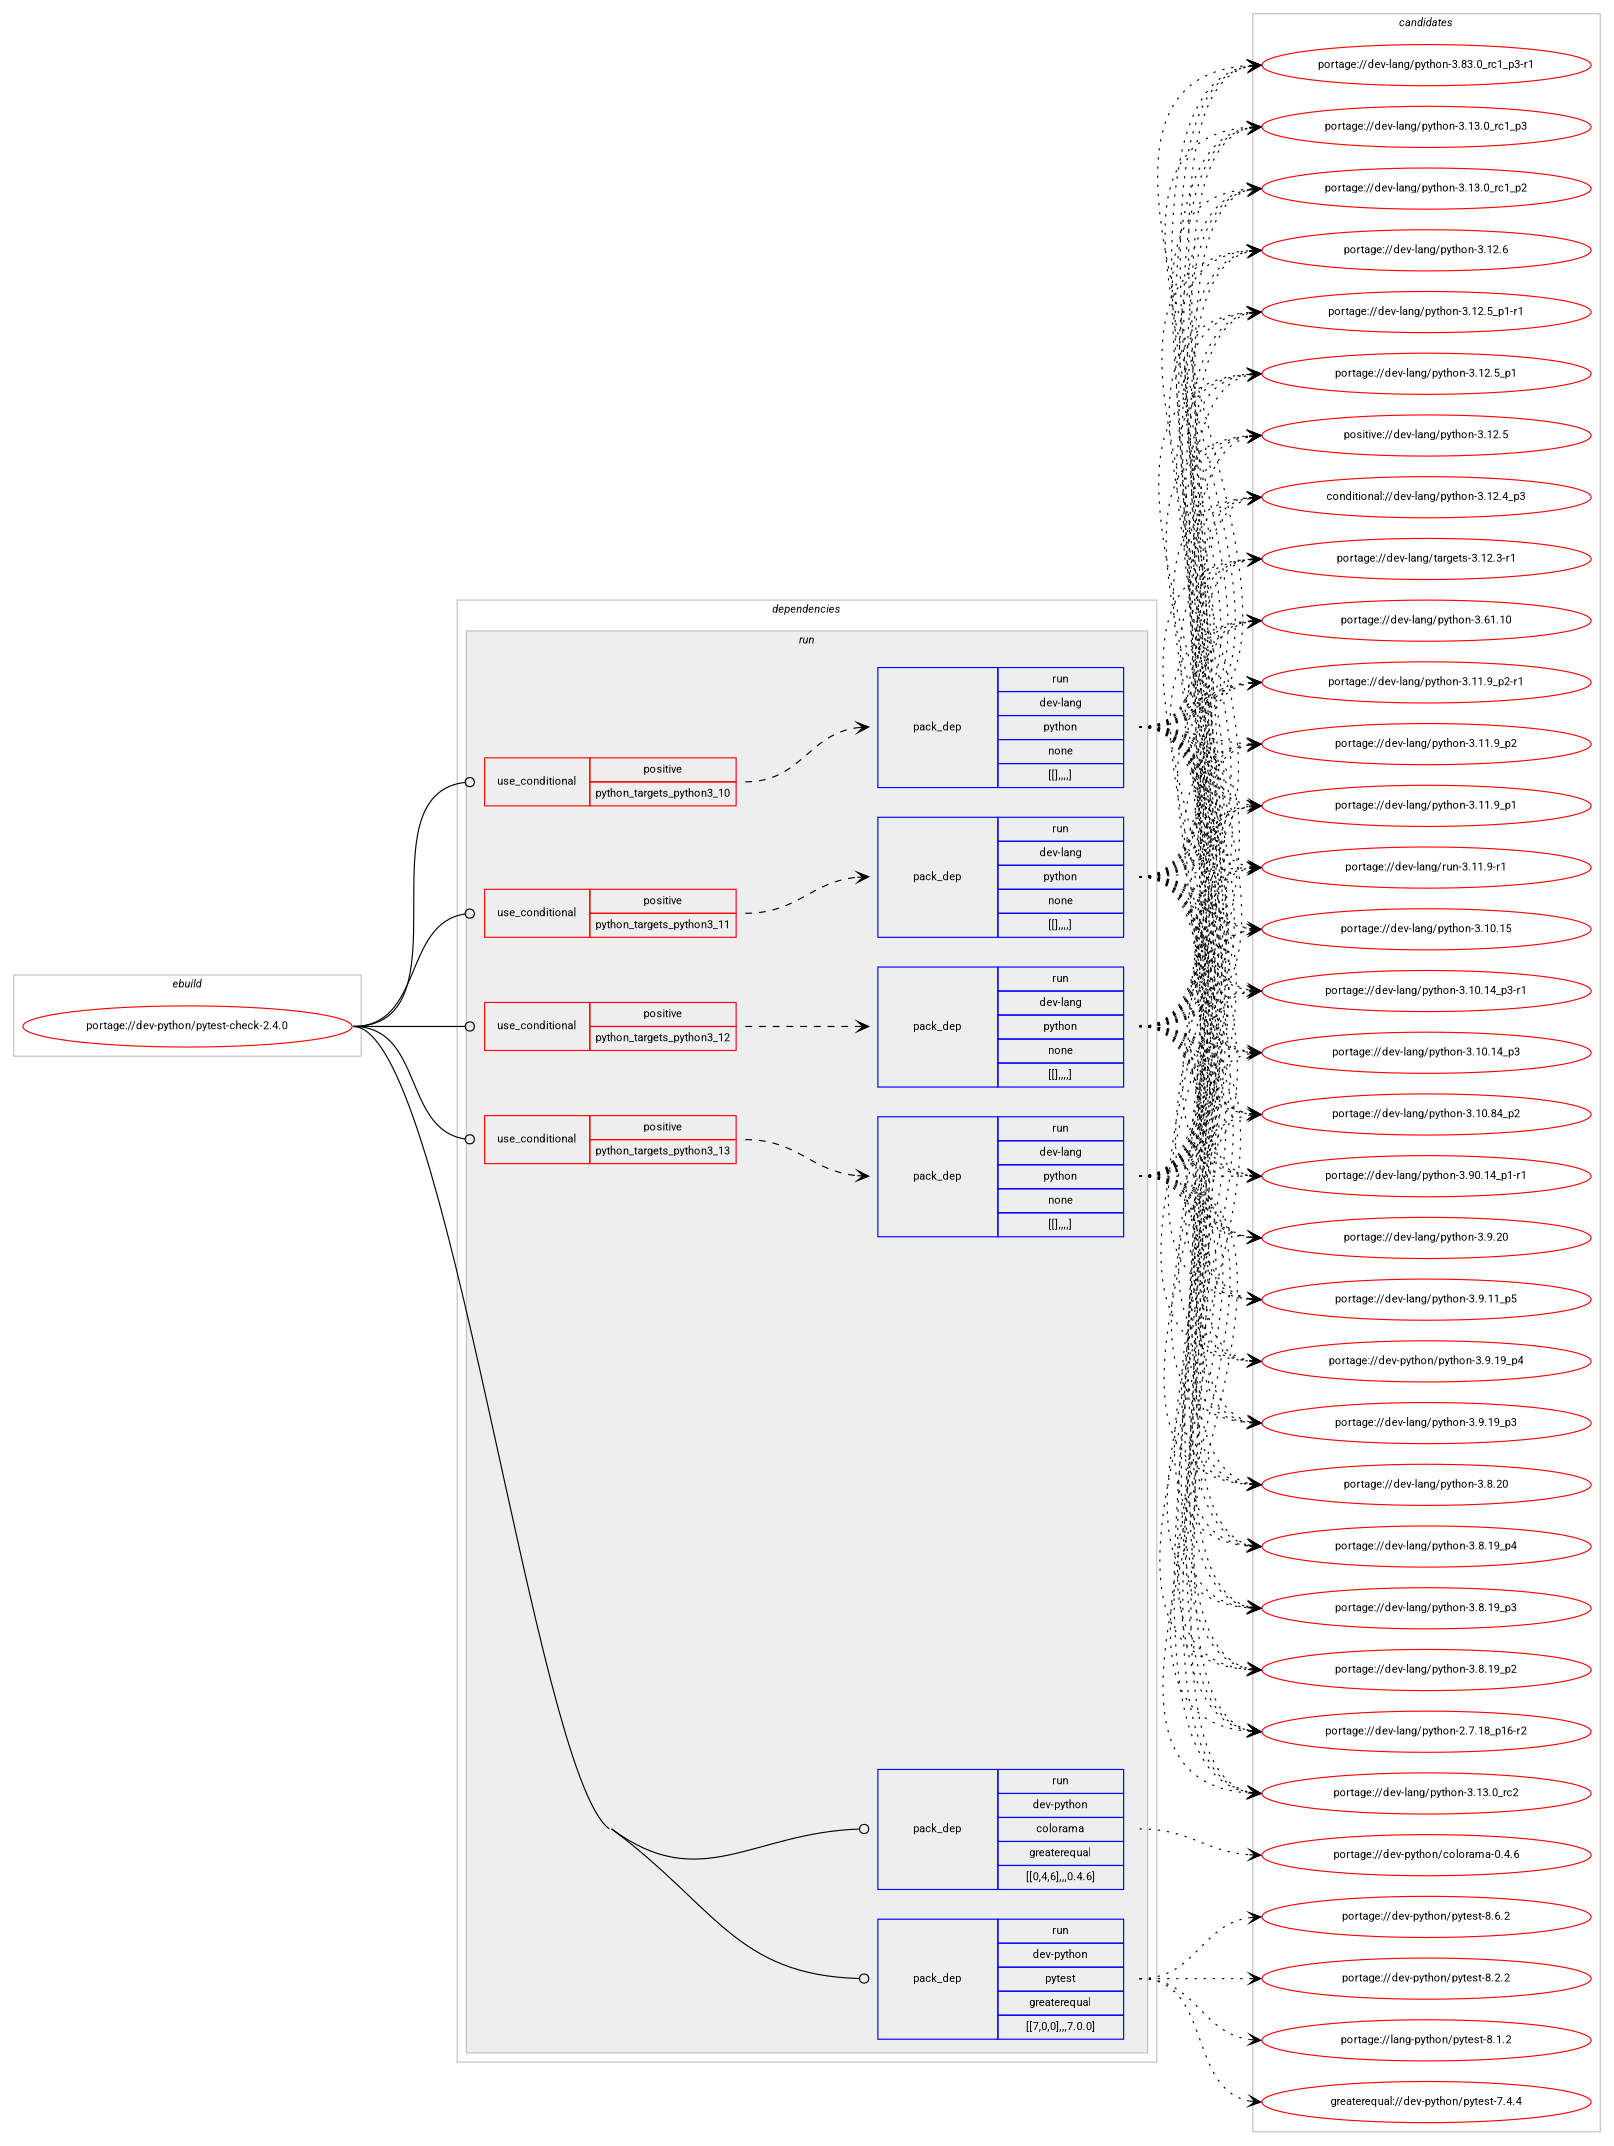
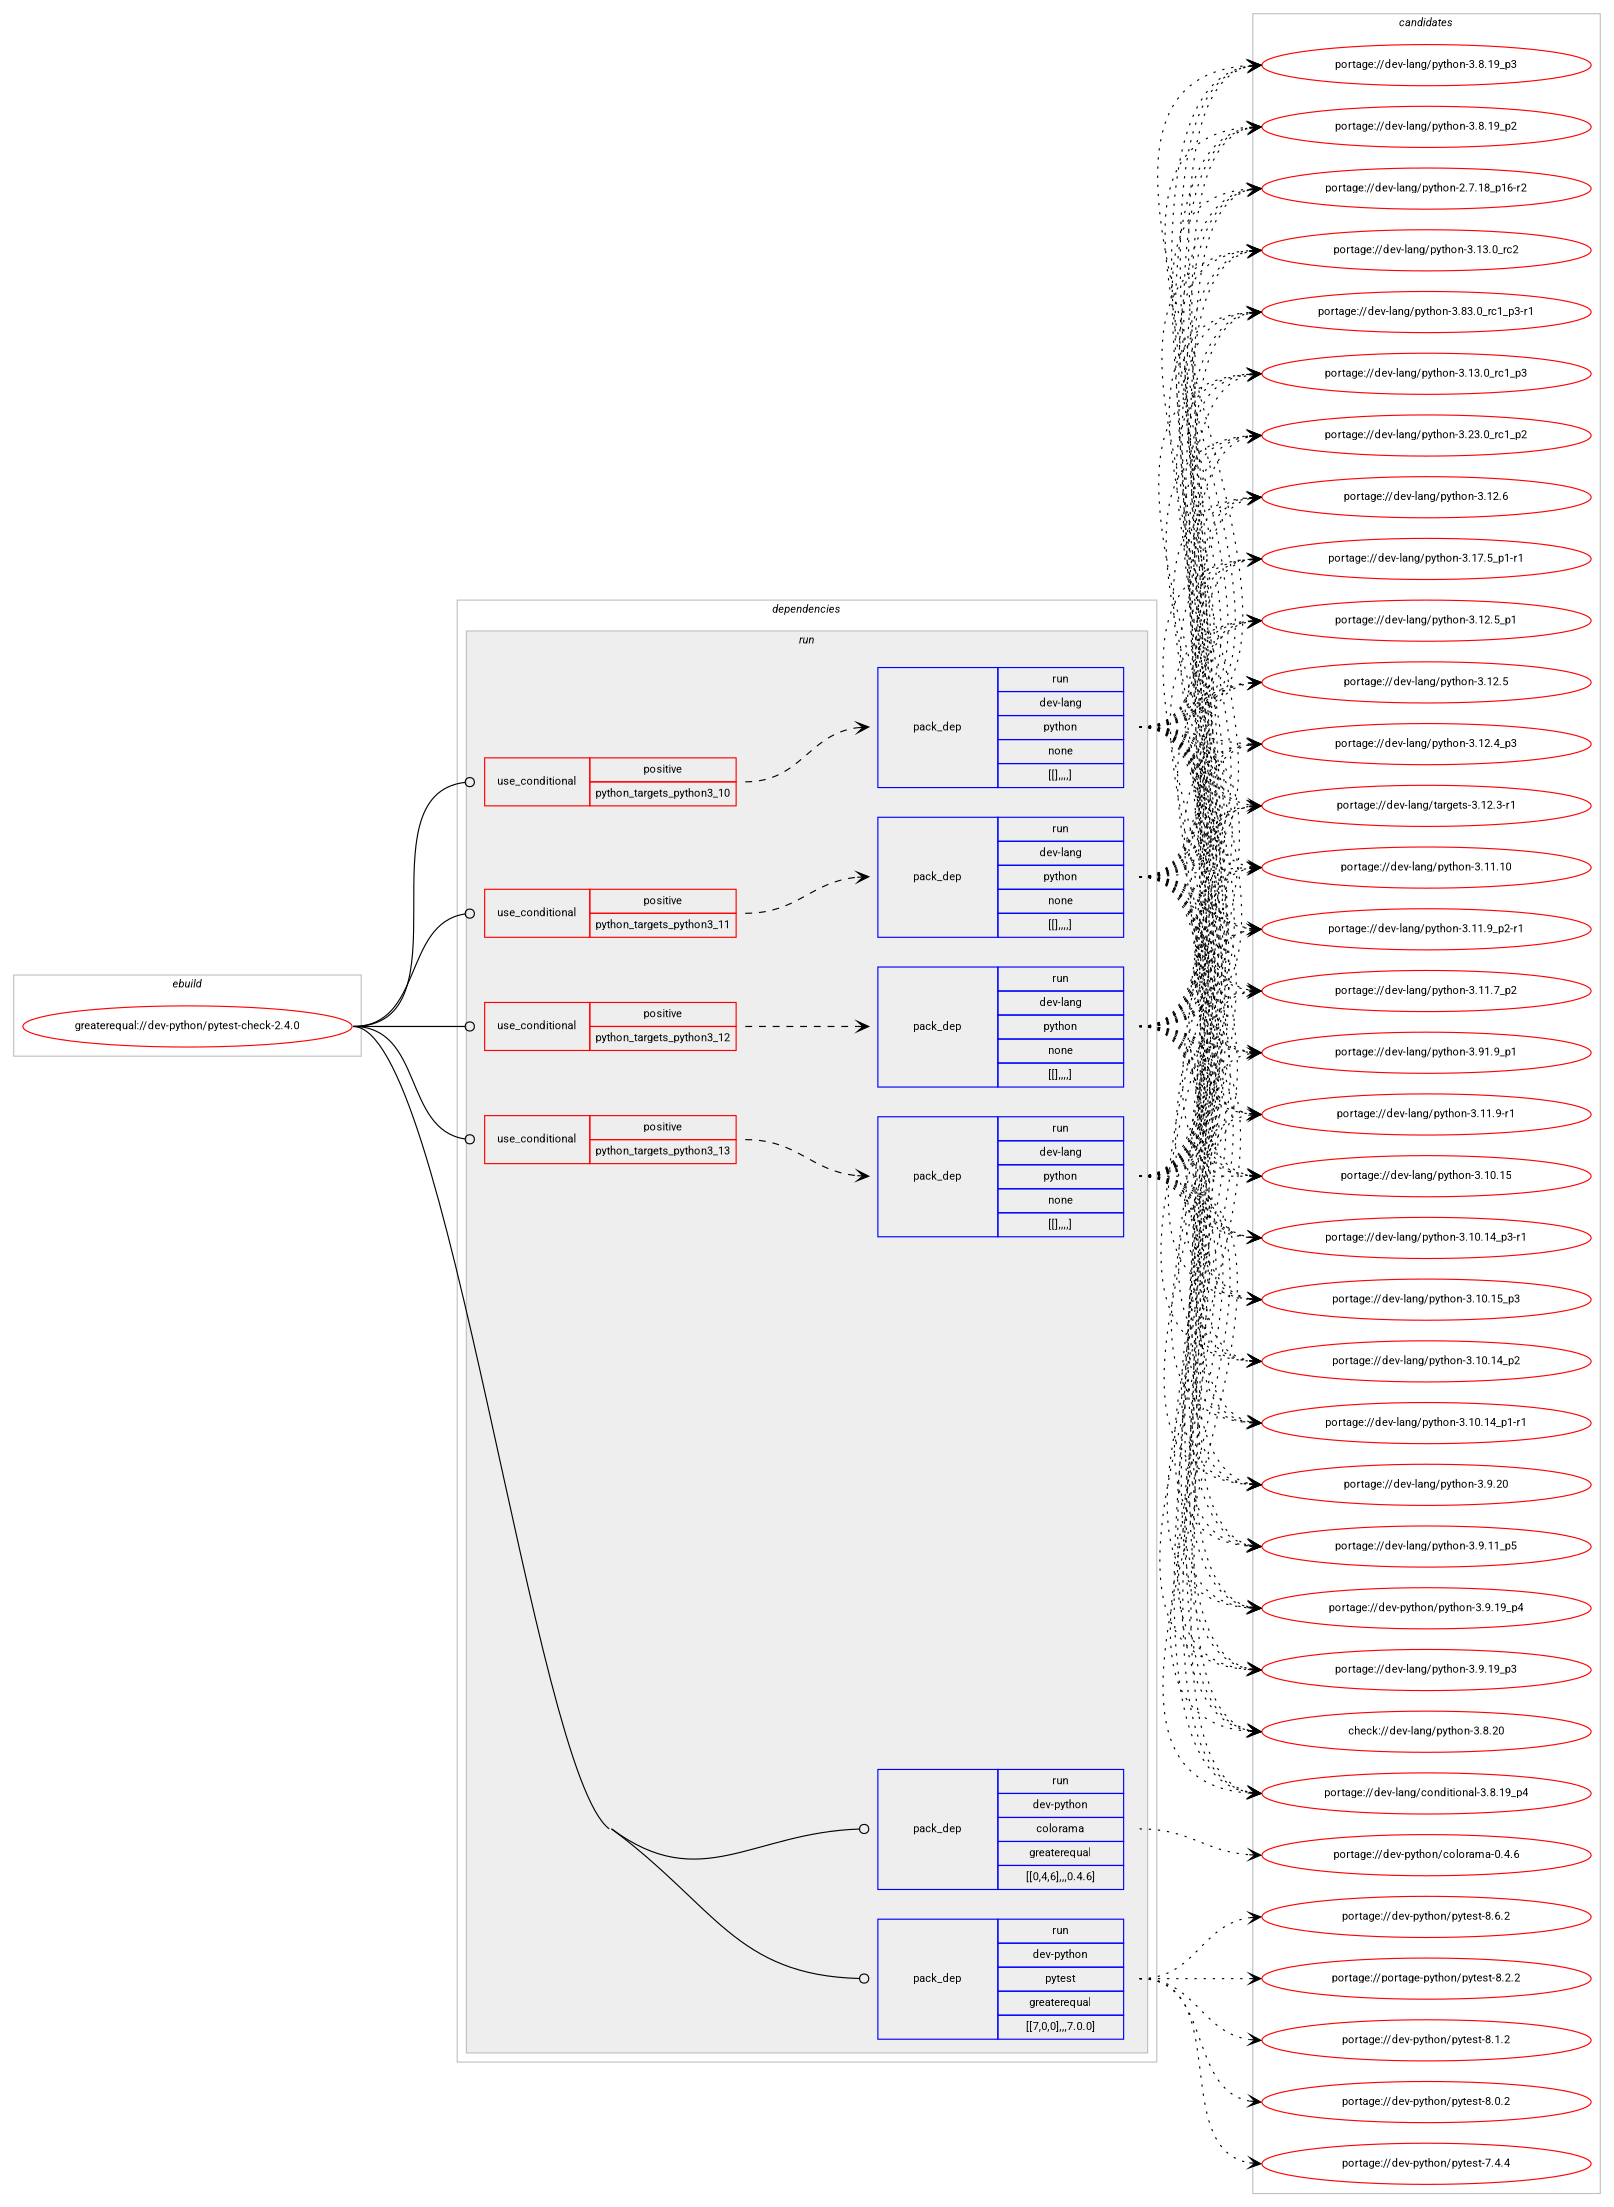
node "portage://dev-lang/python-3.13.0_rc1_p2": label "portage://dev-lang/python-3.13.0_rc1_p2" -> "portage://dev-lang/python-3.23.0_rc1_p2"
node "portage://dev-lang/python-3.12.5_p1-r1": label "portage://dev-lang/python-3.12.5_p1-r1" -> "portage://dev-lang/python-3.17.5_p1-r1"
node "positive://dev-lang/python-3.12.5": label "positive://dev-lang/python-3.12.5" -> "portage://dev-lang/python-3.12.5"
node "conditional://dev-lang/python-3.12.4_p3": label "conditional://dev-lang/python-3.12.4_p3" -> "portage://dev-lang/python-3.12.4_p3"
node "portage://dev-lang/python-3.61.10": label "portage://dev-lang/python-3.61.10" -> "portage://dev-lang/python-3.11.10"
node "portage://dev-lang/python-3.11.9_p2": label "portage://dev-lang/python-3.11.9_p2" -> "portage://dev-lang/python-3.11.7_p2"
node "portage://dev-lang/python-3.11.9_p1": label "portage://dev-lang/python-3.11.9_p1" -> "portage://dev-lang/python-3.91.9_p1"
node "portage://dev-lang/run-3.11.9-r1": label "portage://dev-lang/run-3.11.9-r1" -> "portage://dev-lang/python-3.11.9-r1"
node "portage://dev-python/pytest-check-2.4.0": label "portage://dev-python/pytest-check-2.4.0" -> "greaterequal://dev-python/pytest-check-2.4.0"
node "portage://dev-lang/python-3.10.14_p3": label "portage://dev-lang/python-3.10.14_p3" -> "portage://dev-lang/python-3.10.15_p3"
node "portage://dev-lang/python-3.10.84_p2": label "portage://dev-lang/python-3.10.84_p2" -> "portage://dev-lang/python-3.10.14_p2"
node "portage://dev-lang/python-3.90.14_p1-r1": label "portage://dev-lang/python-3.90.14_p1-r1" -> "portage://dev-lang/python-3.10.14_p1-r1"
node "portage://dev-lang/python-3.8.20": label "portage://dev-lang/python-3.8.20" -> "check://dev-lang/python-3.8.20"
node "portage://dev-lang/python-3.8.19_p4": label "portage://dev-lang/python-3.8.19_p4" -> "portage://dev-lang/conditional-3.8.19_p4"
node "portage://dev-python/pytest-8.2.2": label "portage://dev-python/pytest-8.2.2" -> "portage://portage-python/pytest-8.2.2"
node "portage://lang-python/pytest-8.1.2": label "portage://lang-python/pytest-8.1.2" -> "portage://dev-python/pytest-8.1.2"
node "portage://dev-python/pytest-8.0.2": added
node "greaterequal://dev-python/pytest-7.4.4": label "greaterequal://dev-python/pytest-7.4.4" -> "portage://dev-python/pytest-7.4.4"
